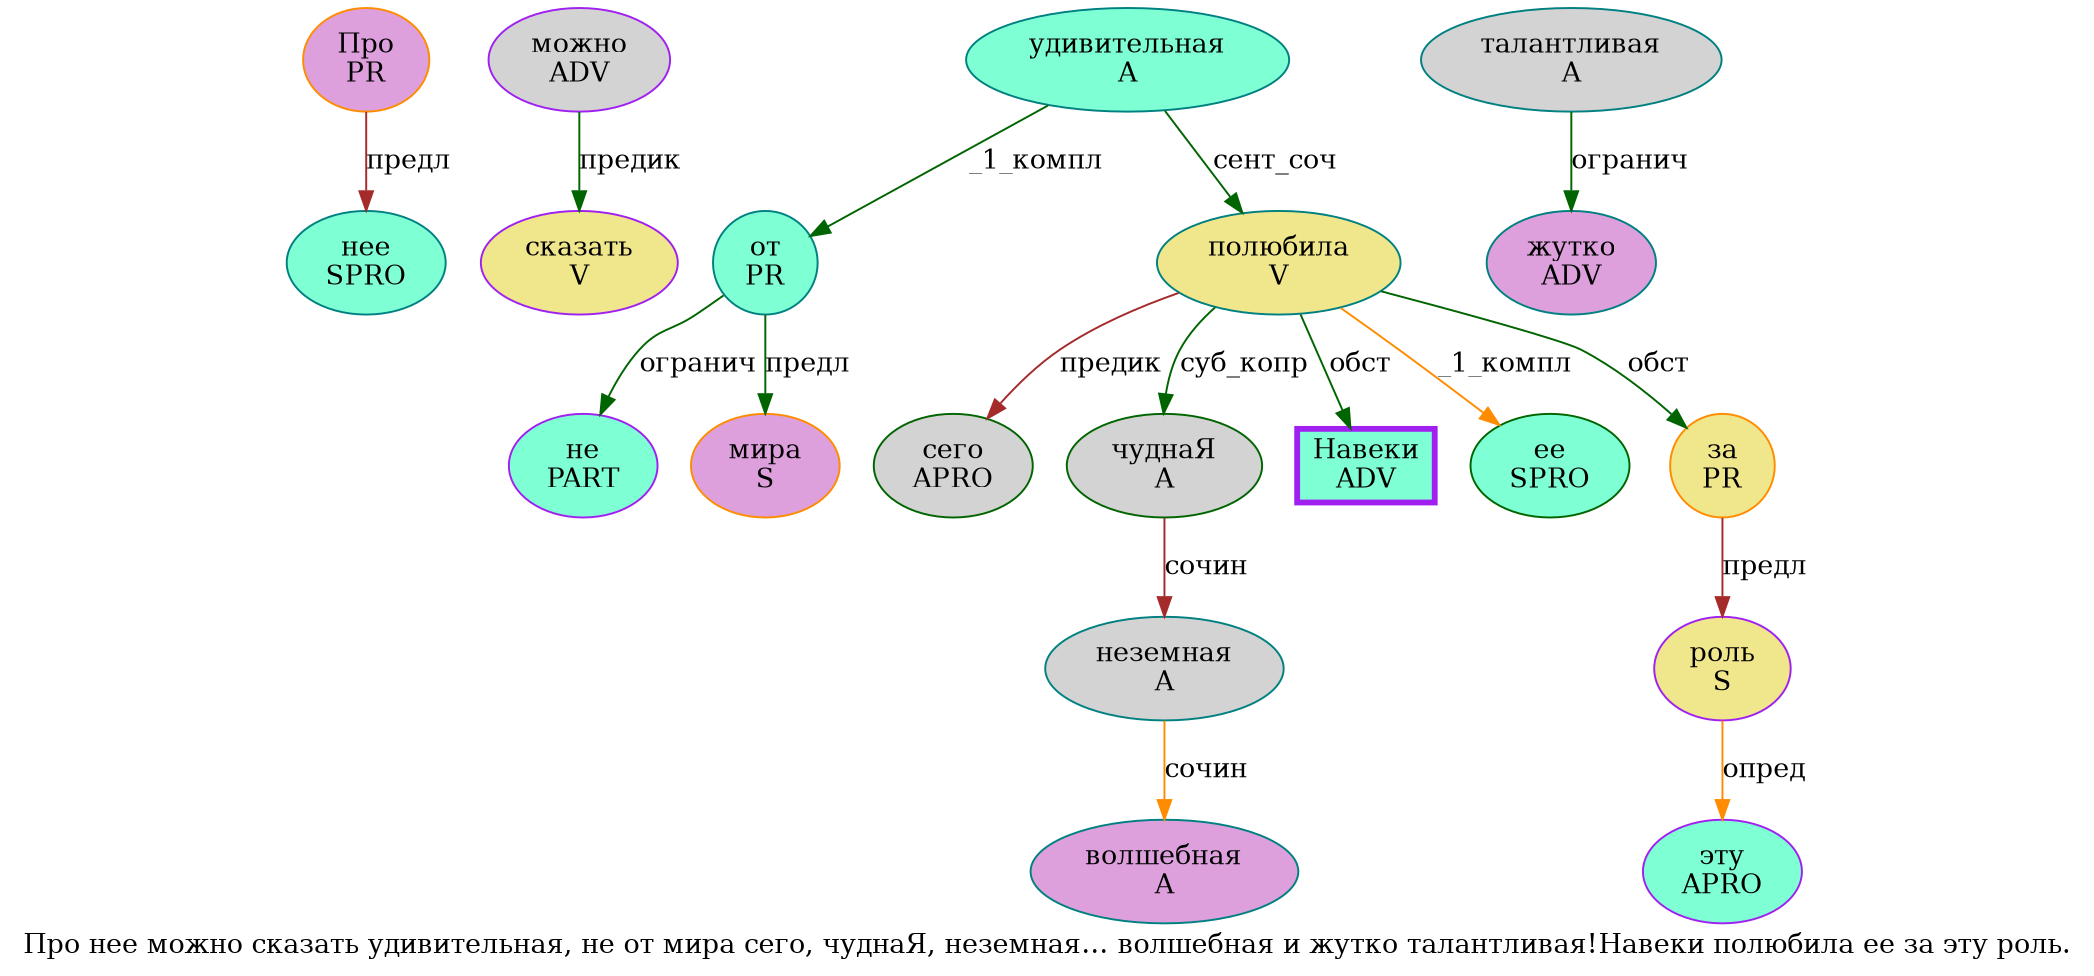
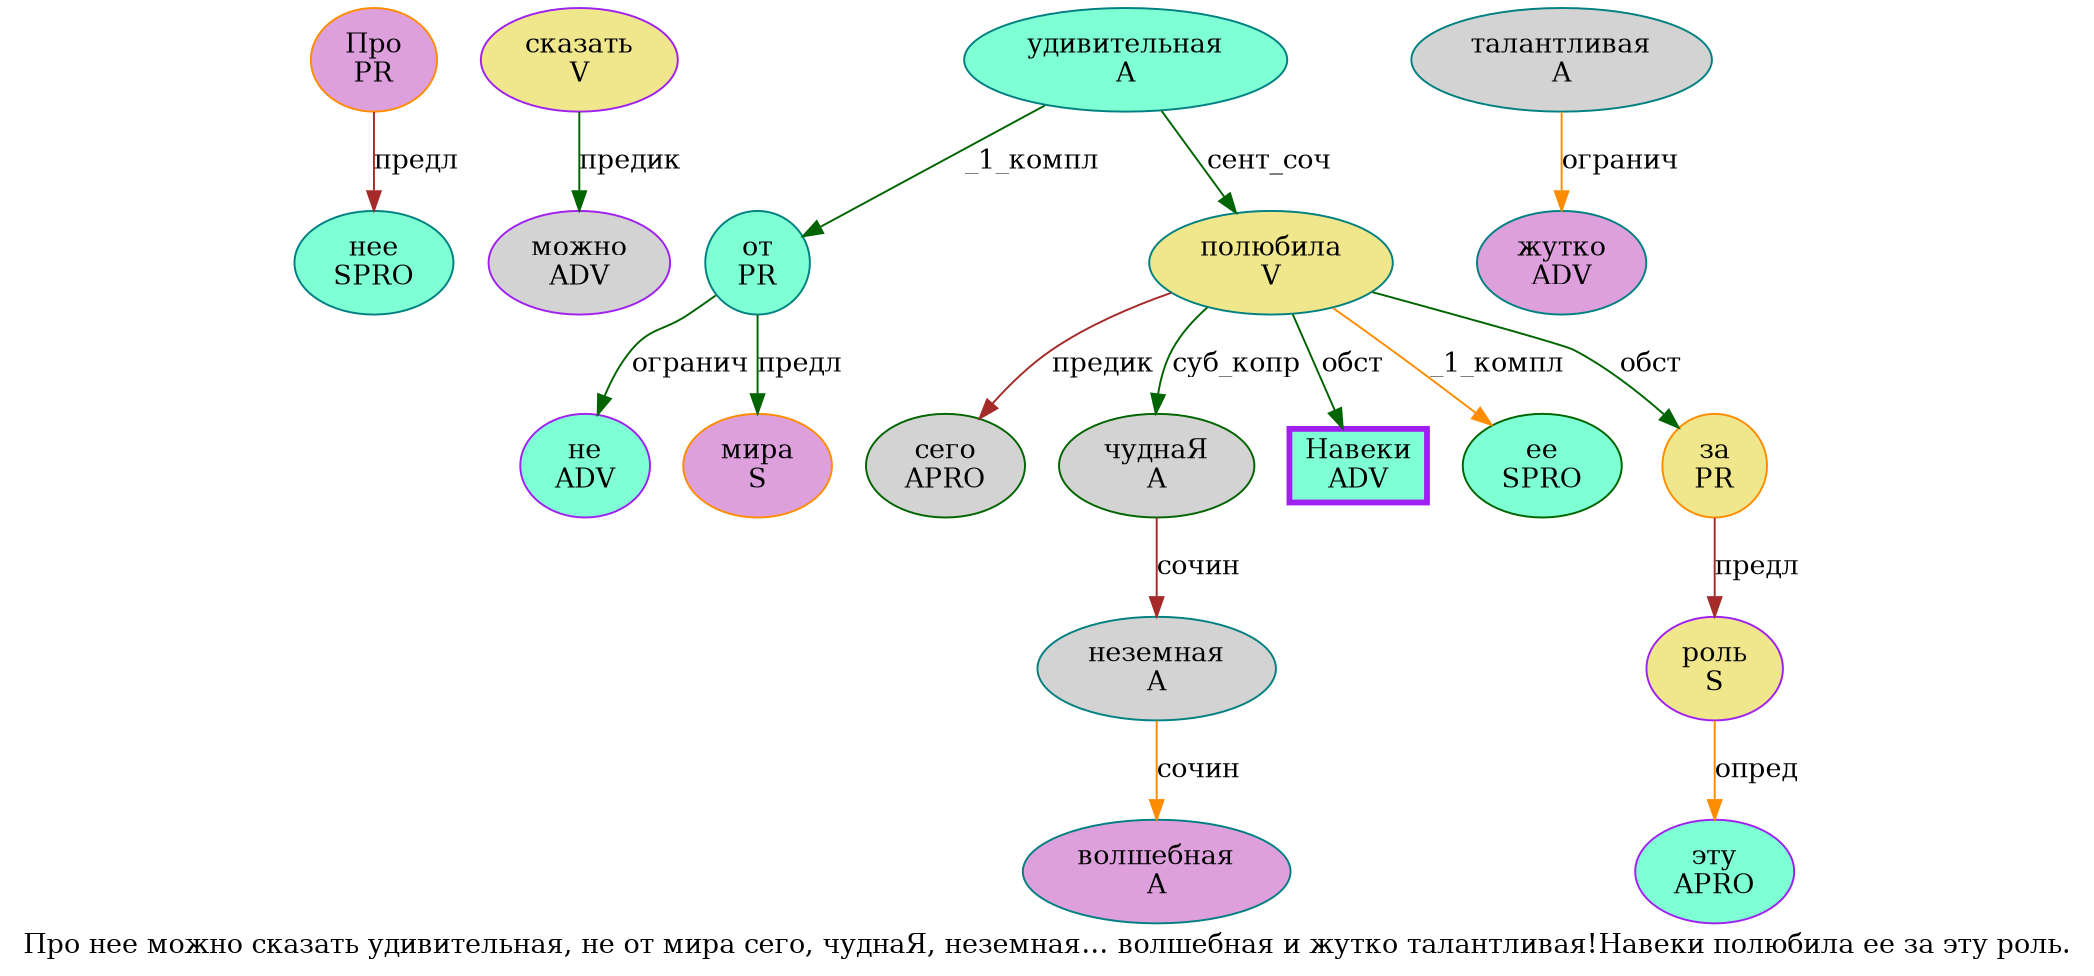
edge "можно ADV" -> "сказать V": reversed
edge "талантливая A" -> "жутко ADV": color darkgreen -> darkorange
node "не PART": label "не PART" -> "не ADV"
